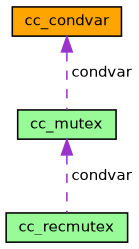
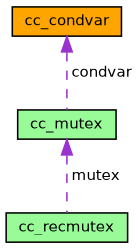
edge "cc_recmutex" -> "cc_mutex": label " condvar" -> " mutex"
